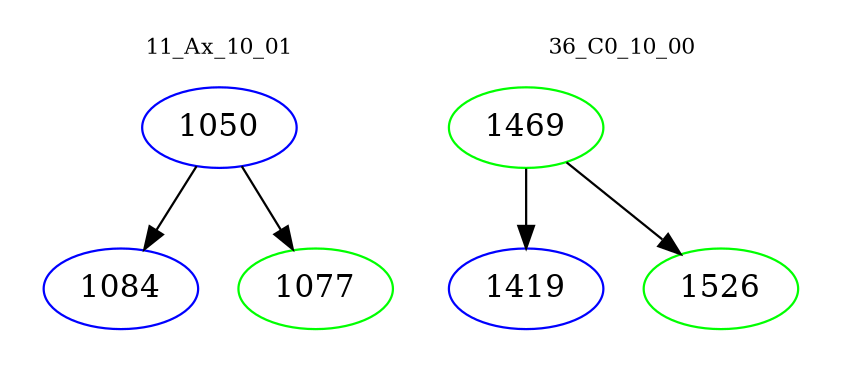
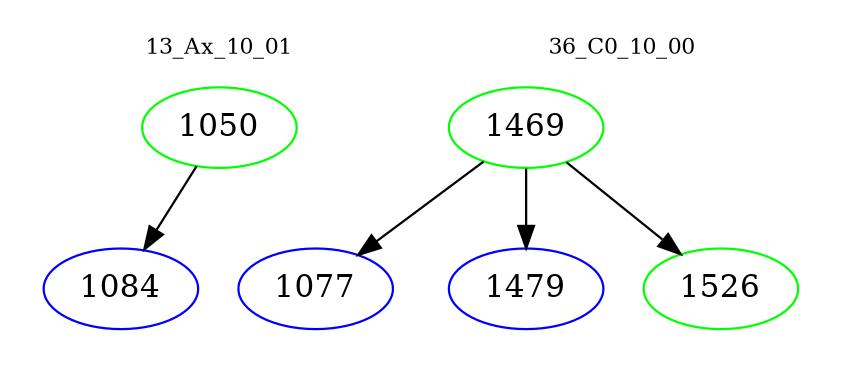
cluster "11_Ax_10_01": label "11_Ax_10_01" -> "13_Ax_10_01"
node "1050": color blue -> green
edge "1050" -> "1077": now "1469" -> "1077"
node "1077": color green -> blue
node "1419": label "1419" -> "1479"
